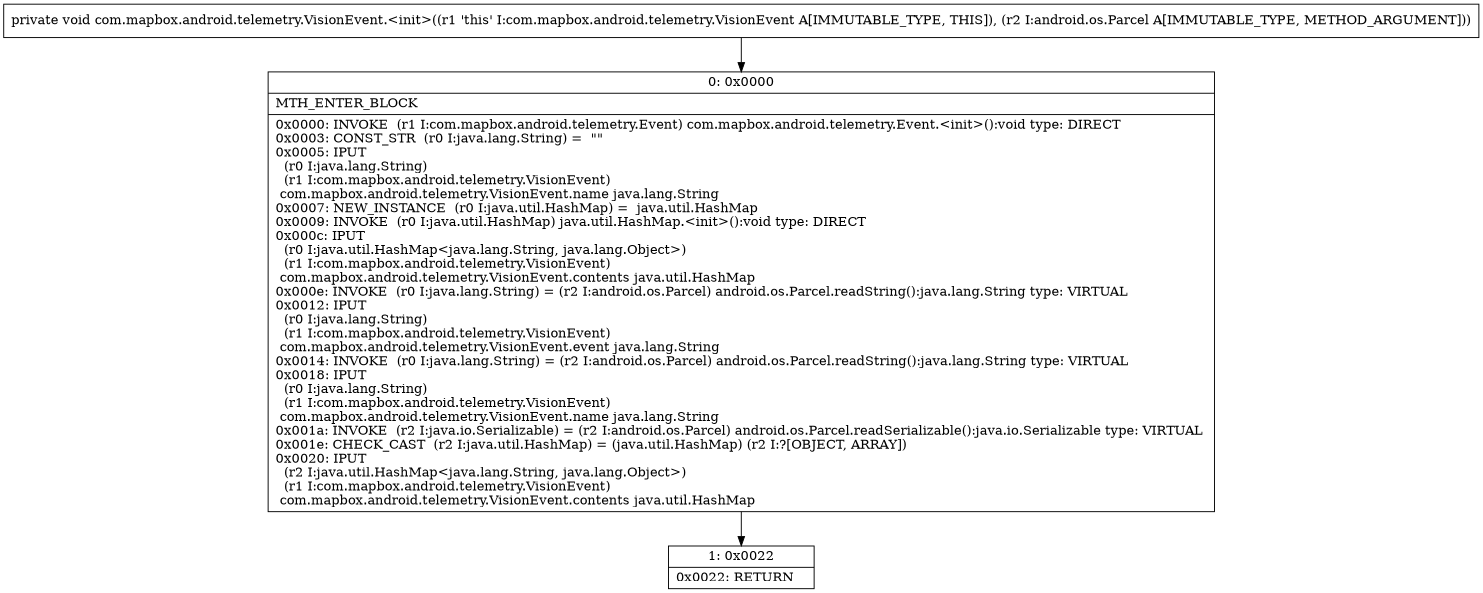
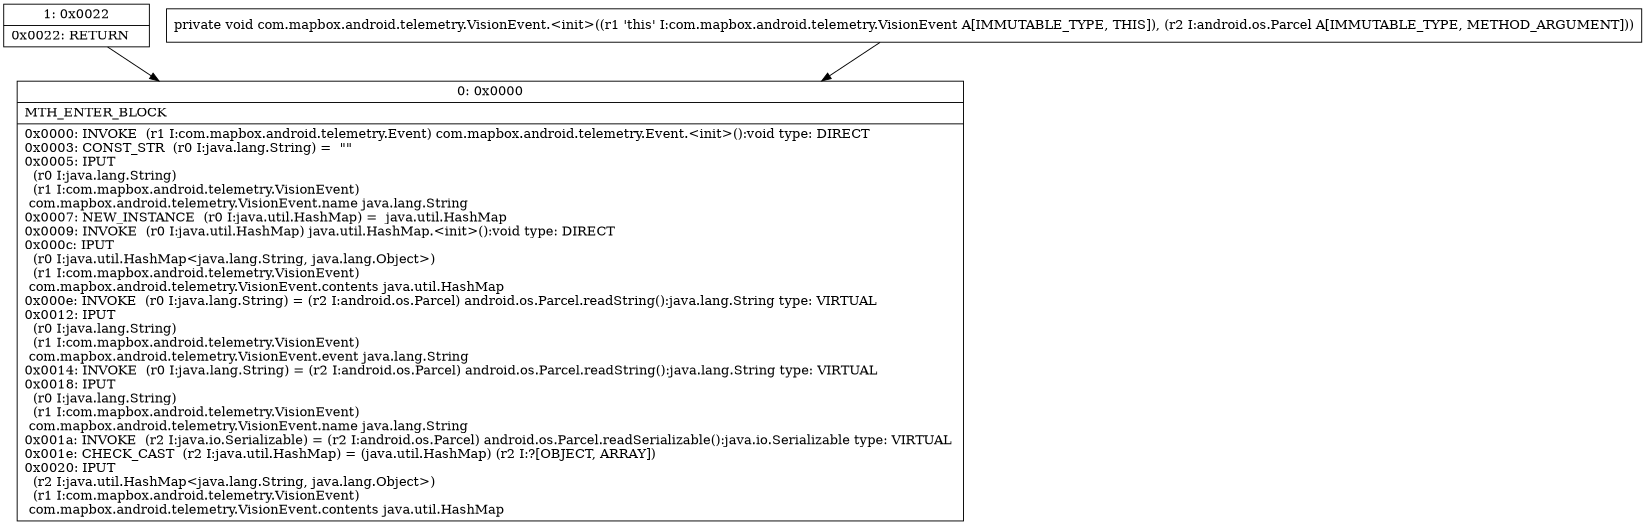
edge "0: 0x0000" -> "1: 0x0022": reversed
